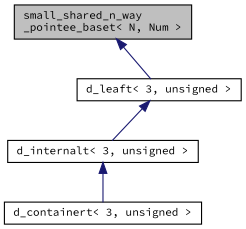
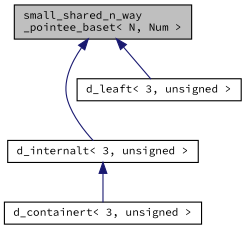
edge "d_internalt< 3, unsigned >" -> "d_leaft< 3, unsigned >": now "d_internalt< 3, unsigned >" -> "small_shared_n_way _pointee_baset< N, Num >"
